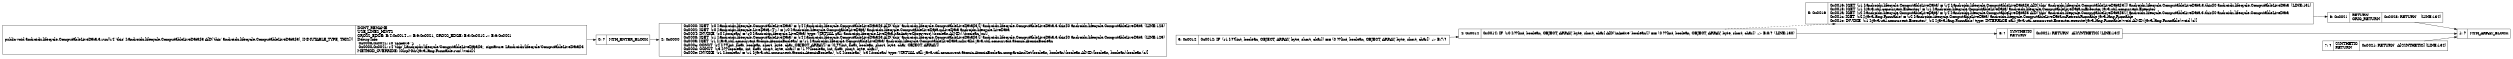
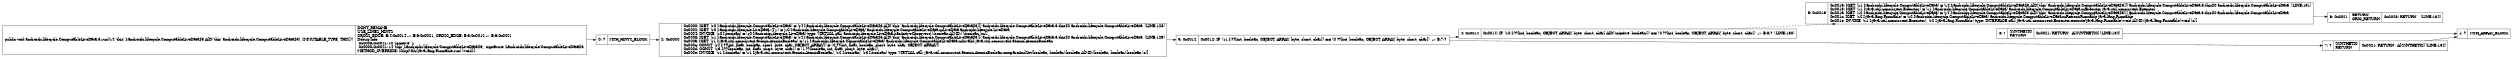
edge "6: 0x0021" -> "1: ?": removed
edge "4: 0x0014" -> "8: ?": removed
node "0: ?": text "MTH_ENTER_BLOCK" -> "MTH_HINTS_BLOCK"
edge "2: 0x0000" -> "3: 0x0012": added
edge "3: 0x0012" -> "7: ?": added
